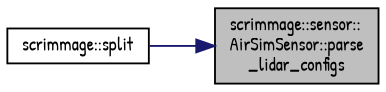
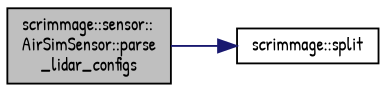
edge "scrimmage::split" -> "scrimmage::sensor:: AirSimSensor::parse _lidar_configs": reversed
